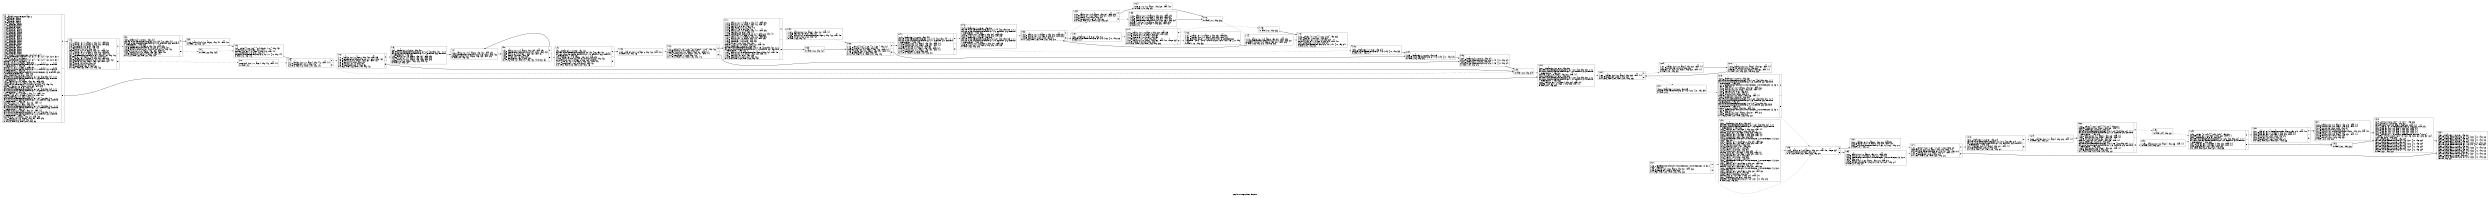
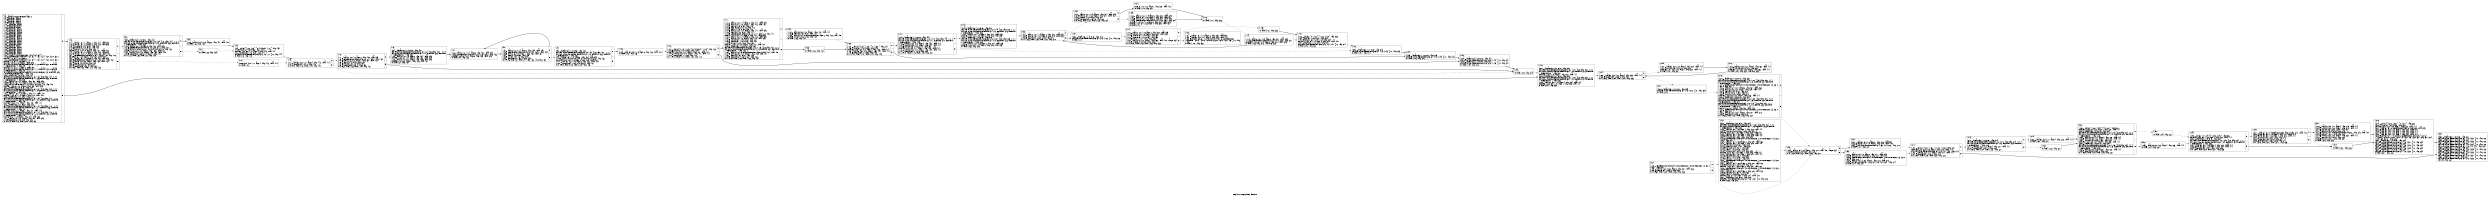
node "%281:": added
